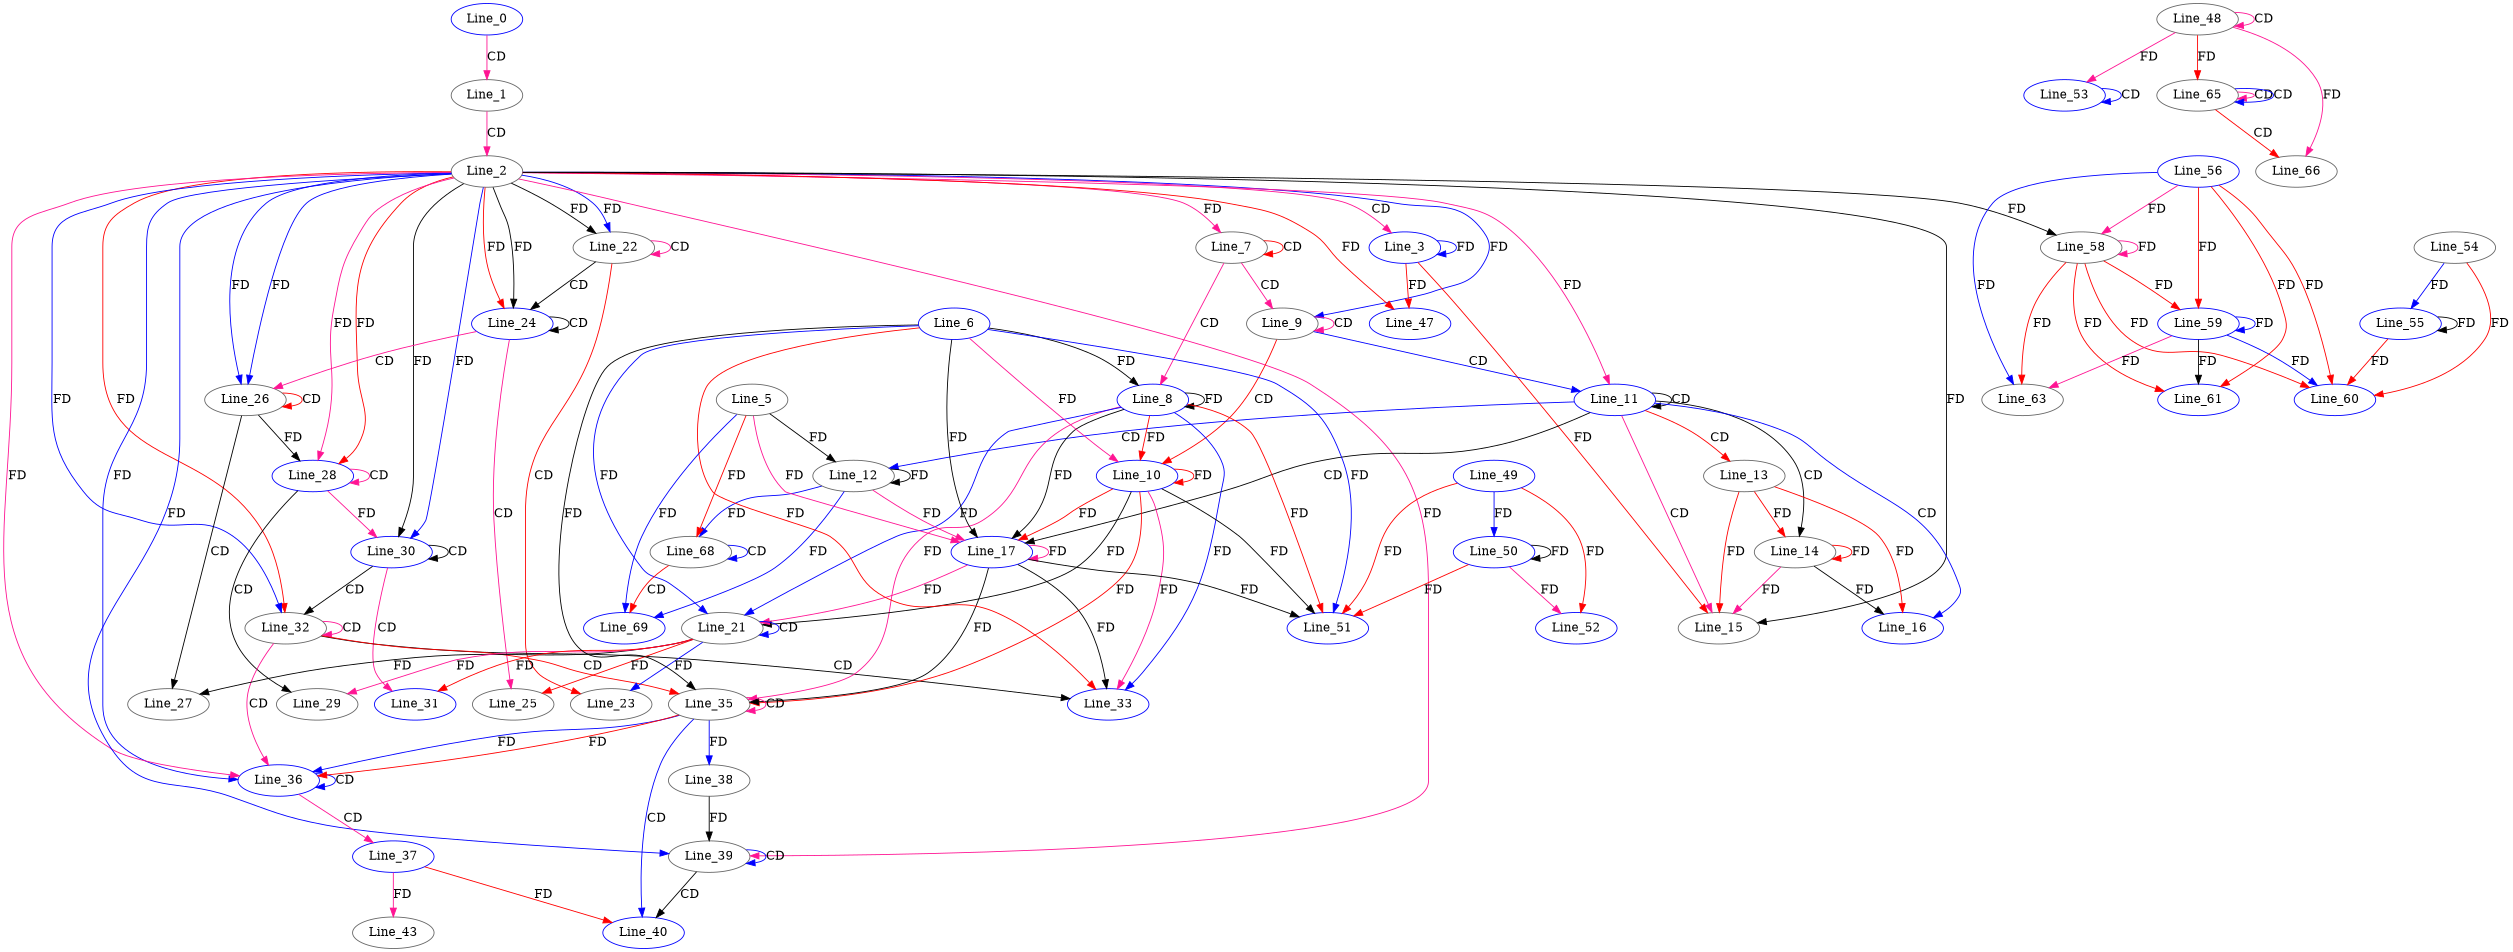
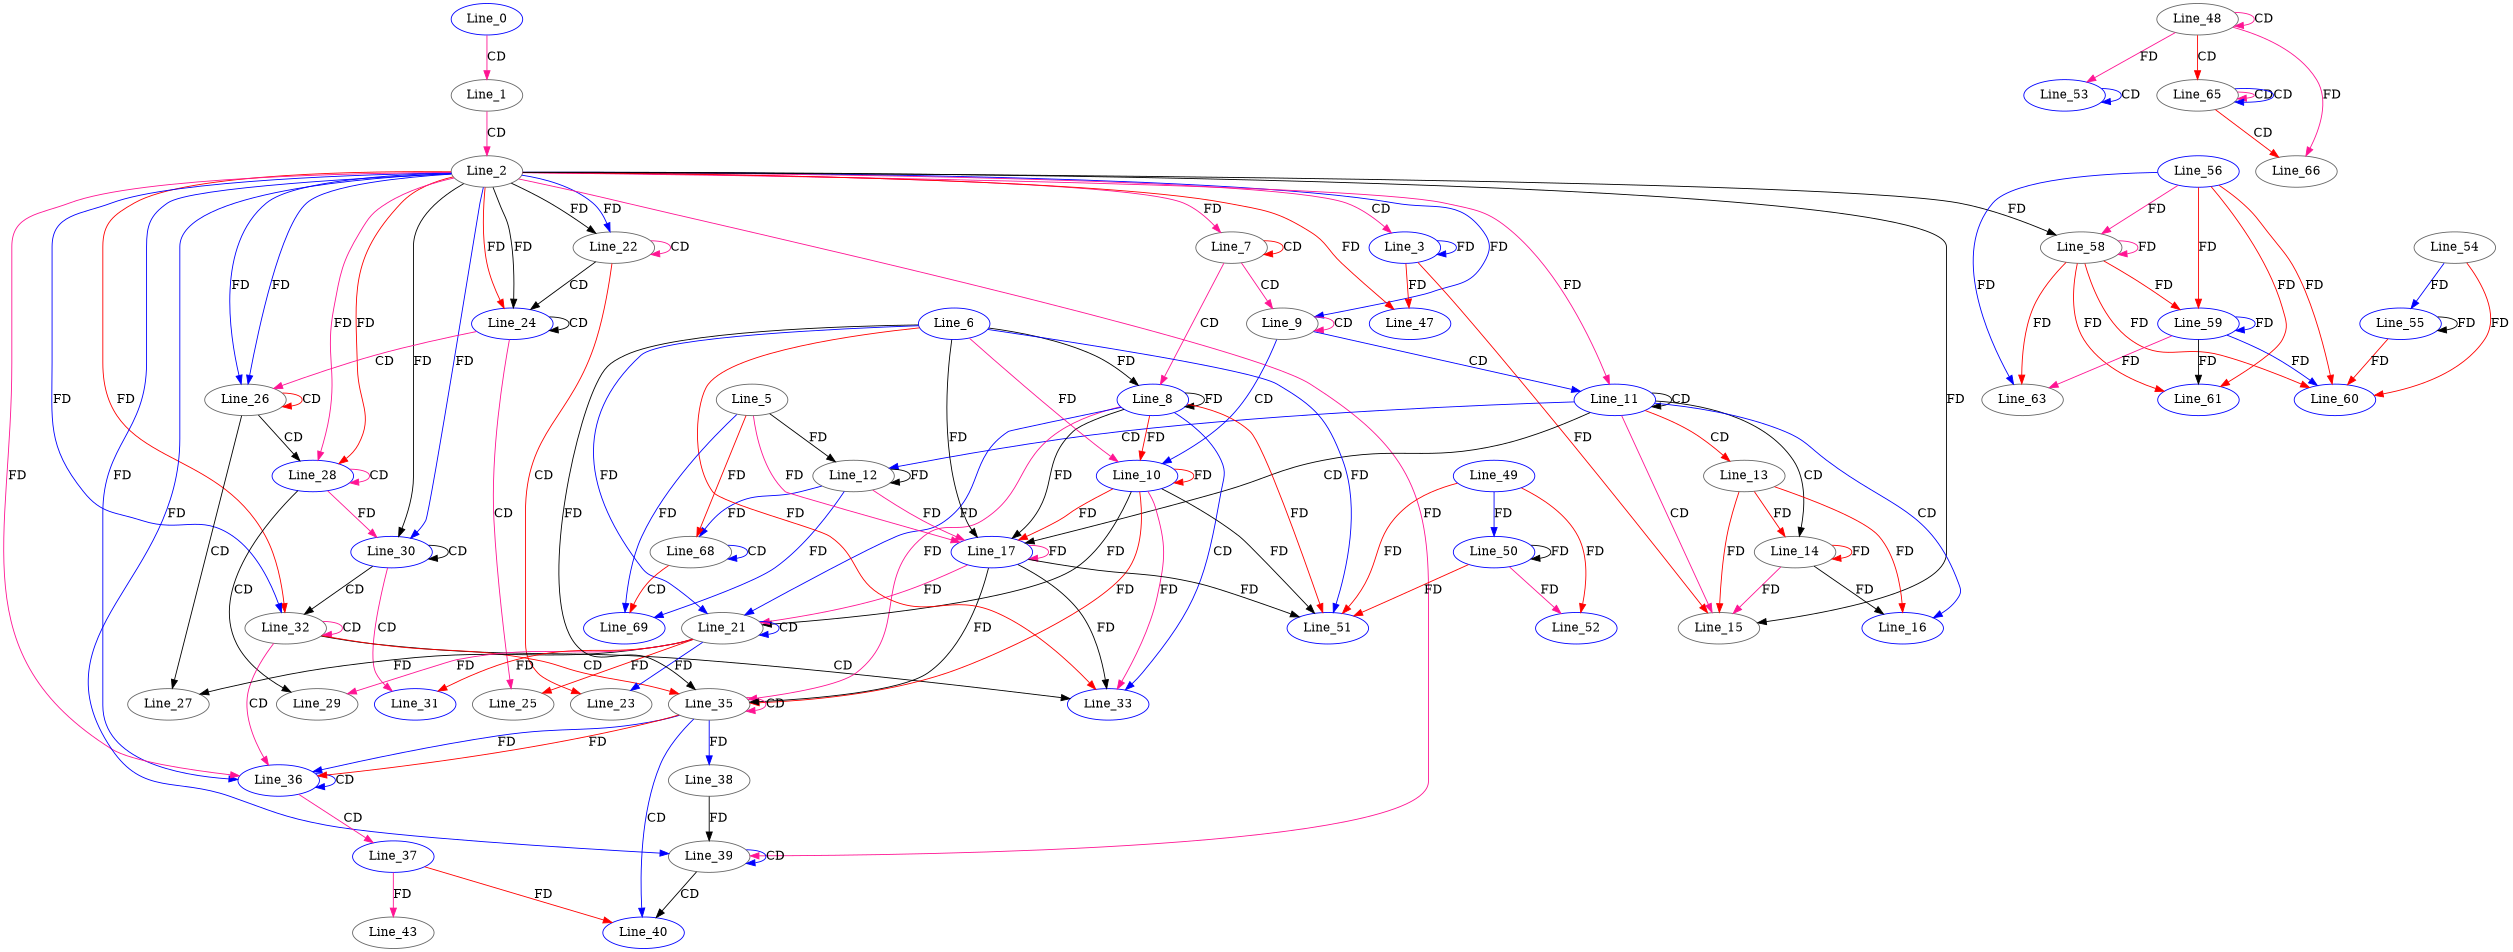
edge "Line_48" -> "Line_65": label "FD" -> "CD"
edge "Line_9" -> "Line_10": color red -> blue
edge "Line_26" -> "Line_28": label "FD" -> "CD"
edge "Line_8" -> "Line_33": label "FD" -> "CD"
